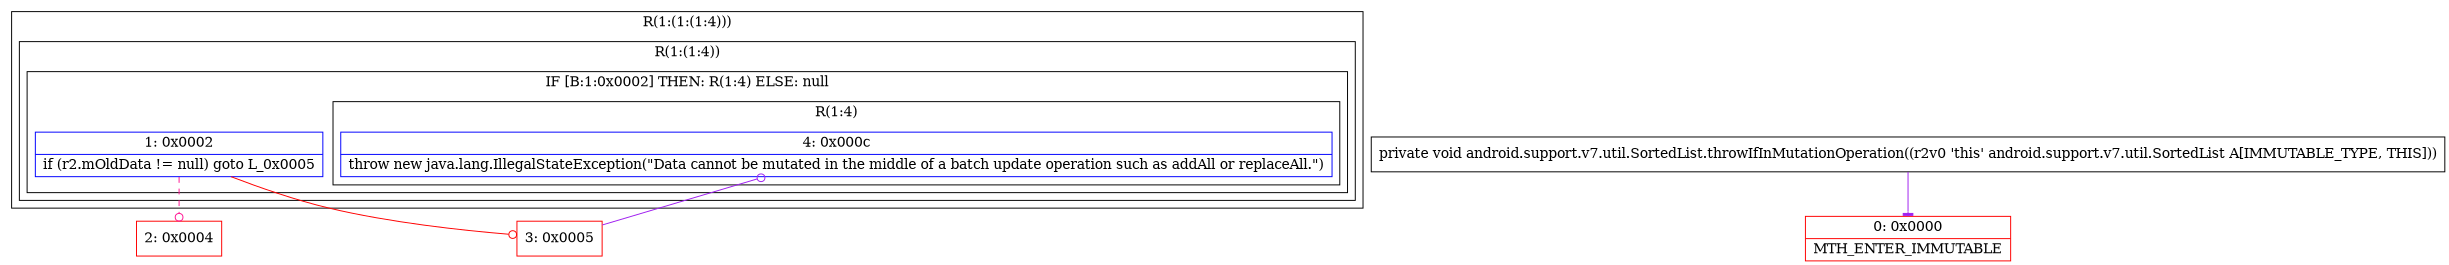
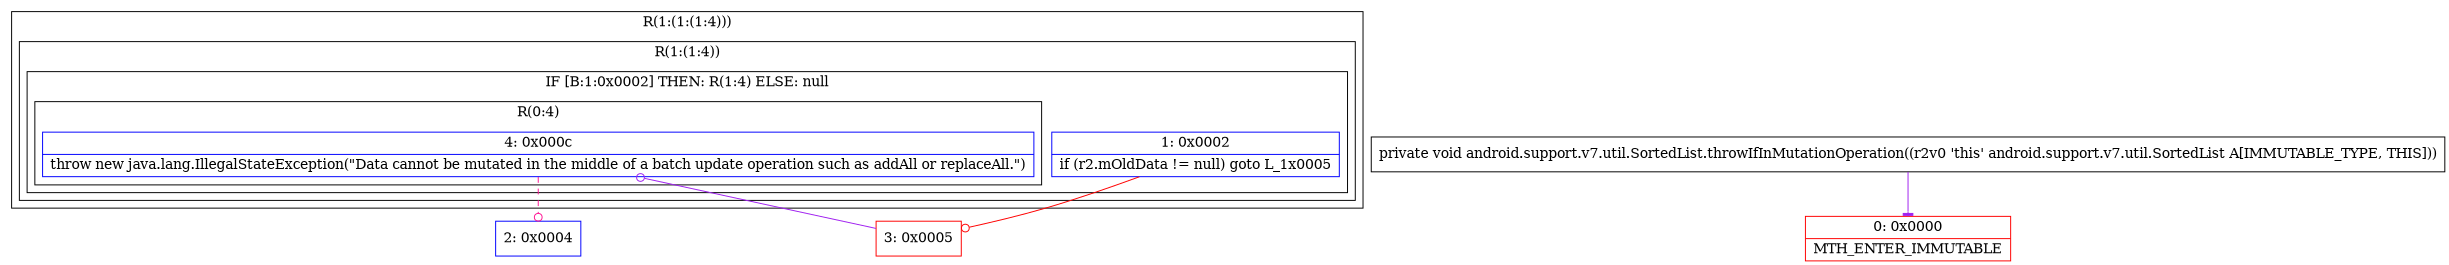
cluster "R(1:4)": label "R(1:4)" -> "R(0:4)"
node "1: 0x0002": text "if (r2.mOldData != null) goto L_0x0005" -> "if (r2.mOldData != null) goto L_1x0005"
edge "1: 0x0002" -> "2: 0x0004": now "4: 0x000c" -> "2: 0x0004"
node "2: 0x0004": color red -> blue
